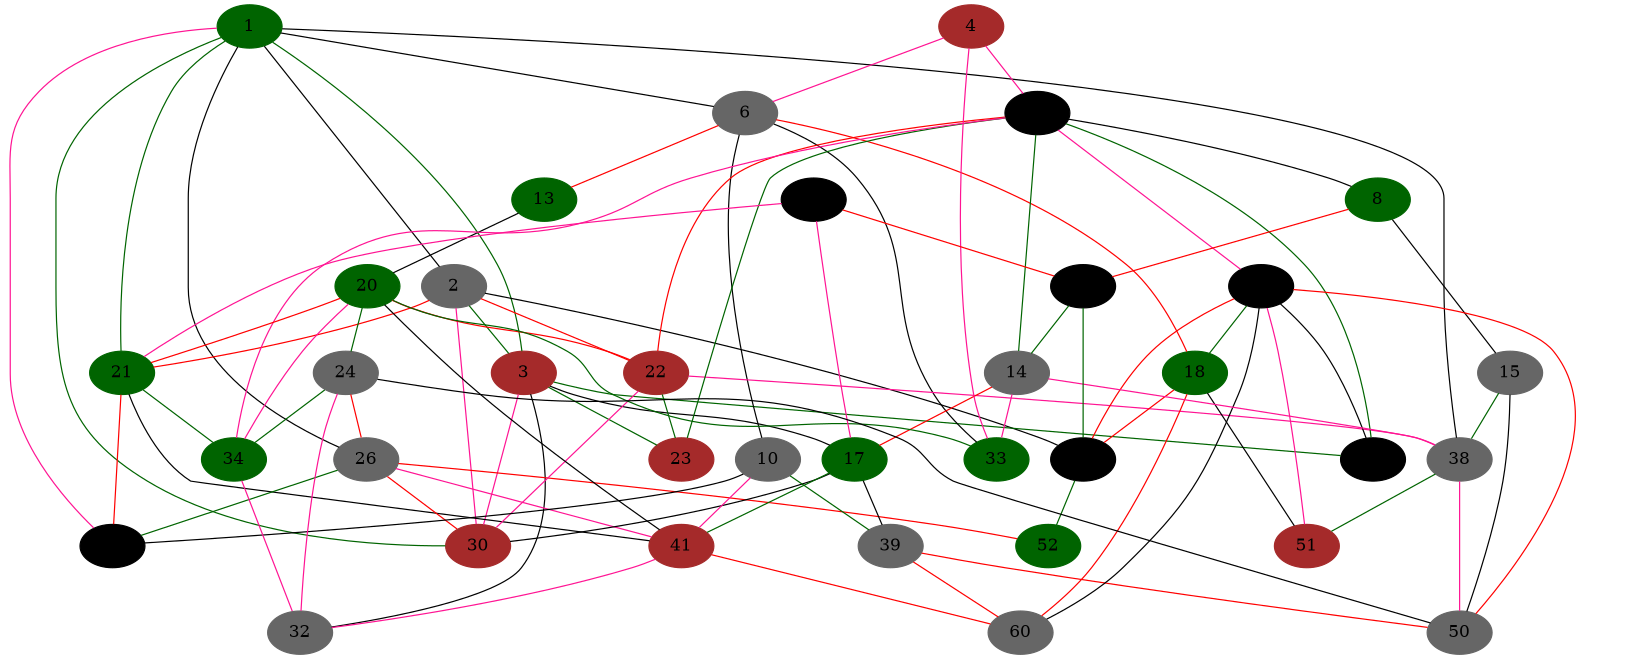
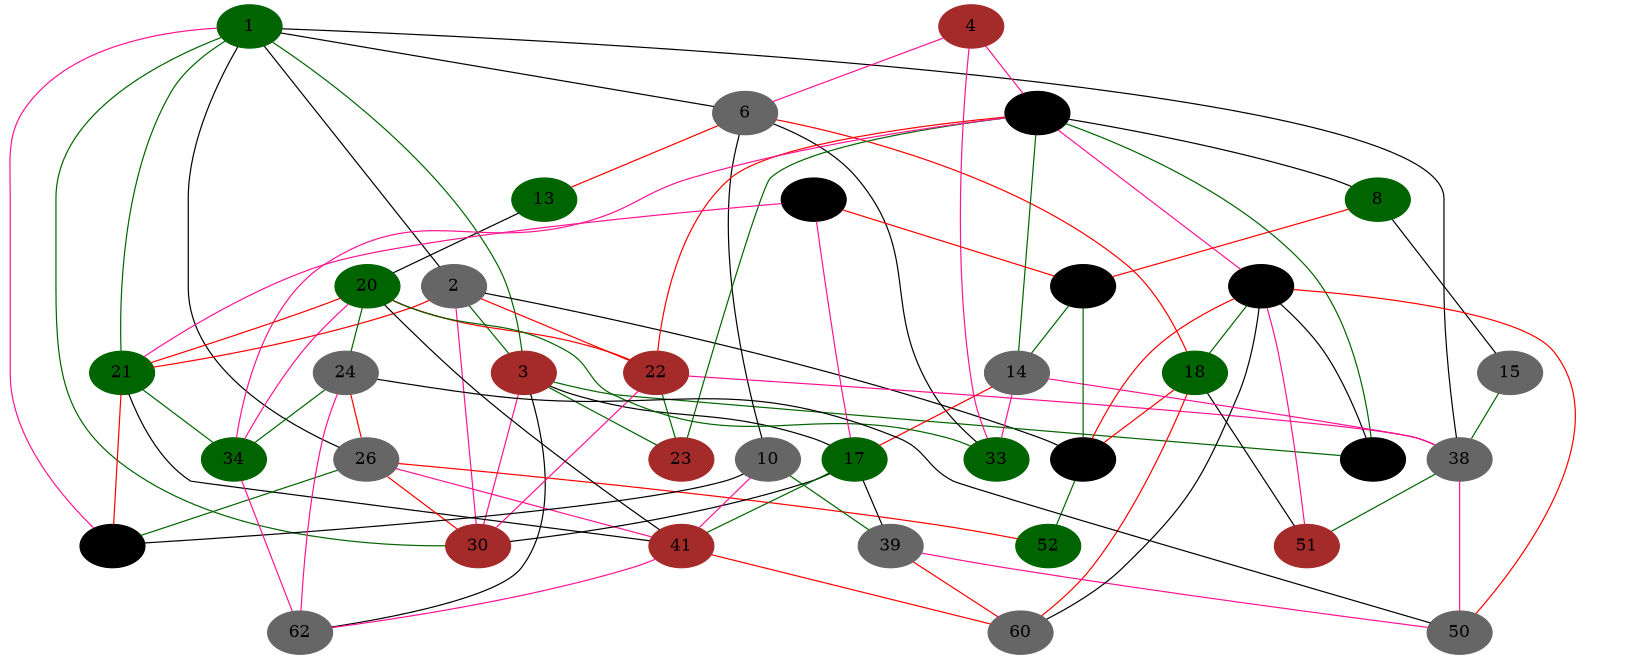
edge "15" -- "50": removed
edge "39" -- "50": color red -> deeppink
node "32": label "32" -> "62"
